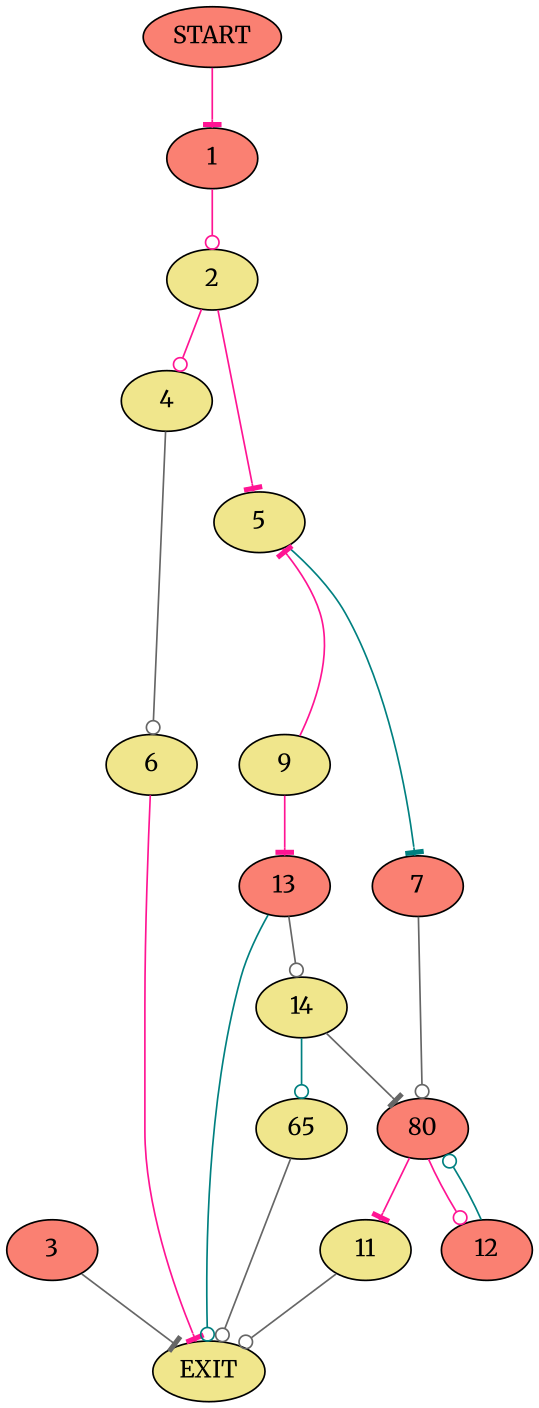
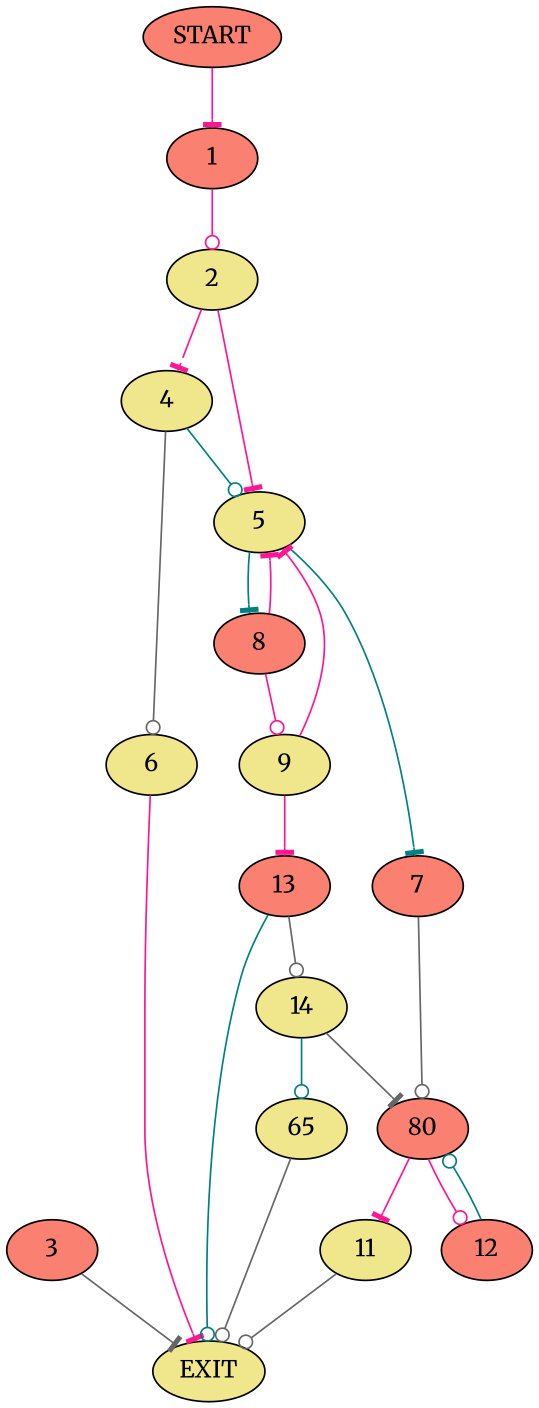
edge "2" -> "4": arrowhead odot -> tee
edge "4" -> "5": added
node "8": added
